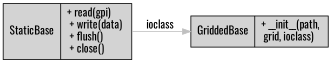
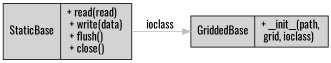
node "StaticBase": text "+ read(gpi)" -> "+ read(read)"
